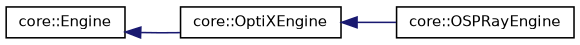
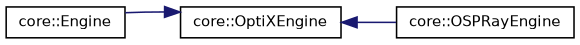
edge "core::OptiXEngine" -> "core::Engine": reversed
